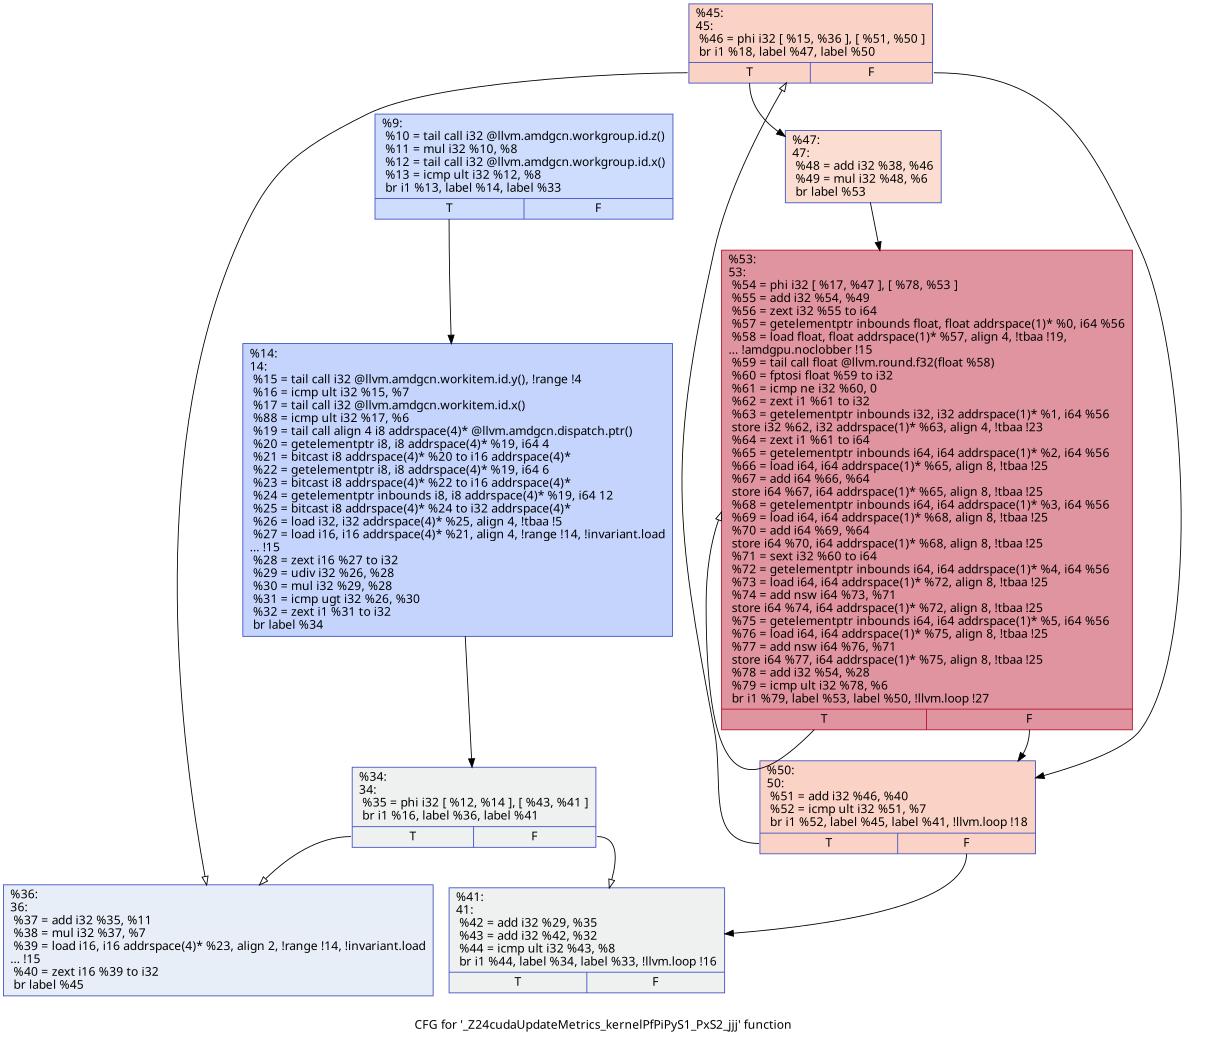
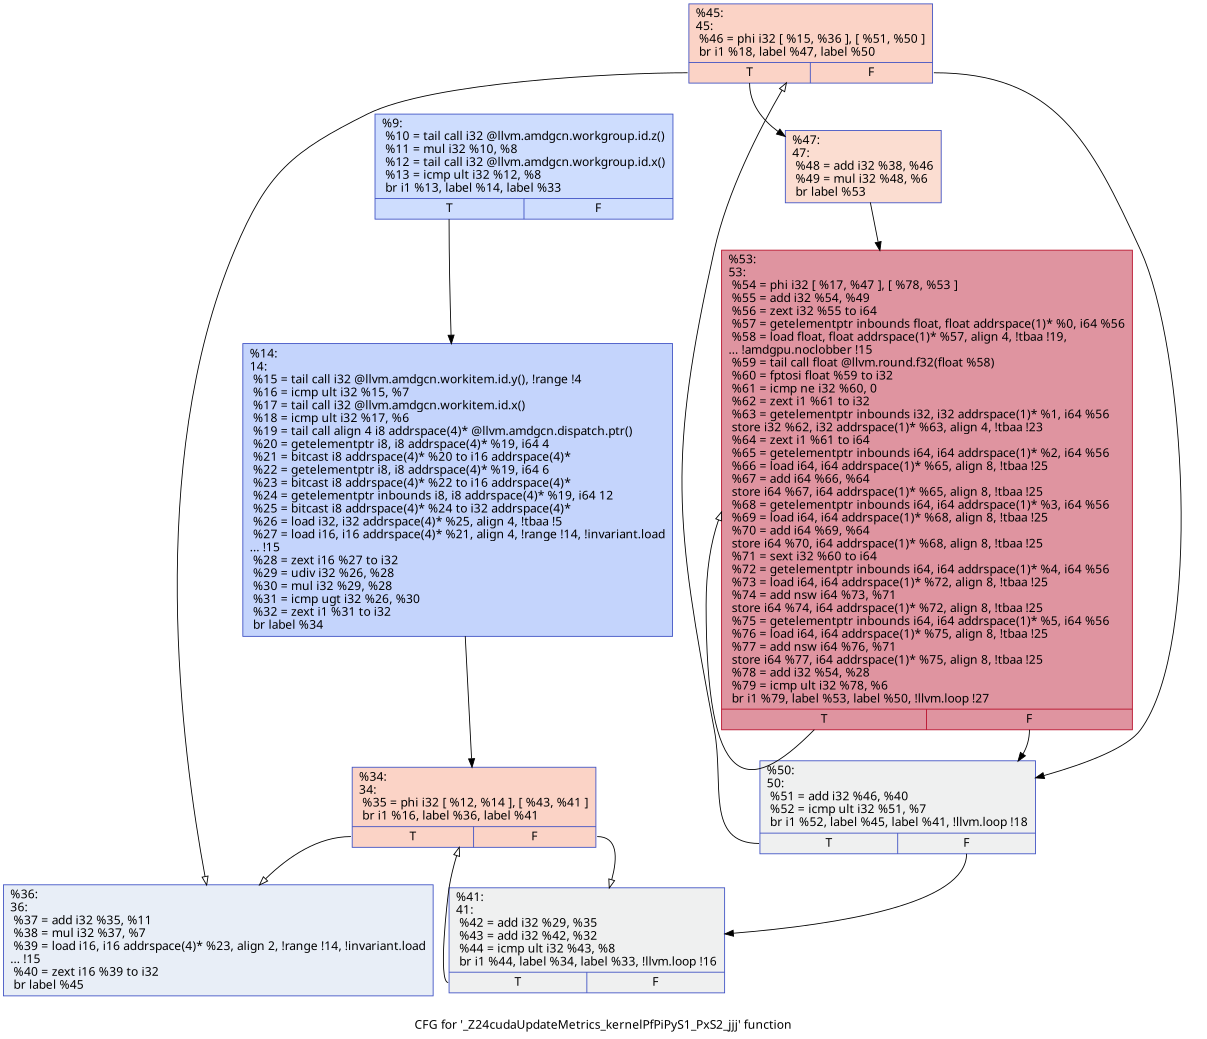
node "%14:": text "%88 = icmp ult i32 %17, %6" -> "%18 = icmp ult i32 %17, %6"
node "%34:": fillcolor #dbdcde70 -> #f59c7d70
node "%50:": fillcolor #f59c7d70 -> #dbdcde70
edge "%41:" -> "%34:": added
